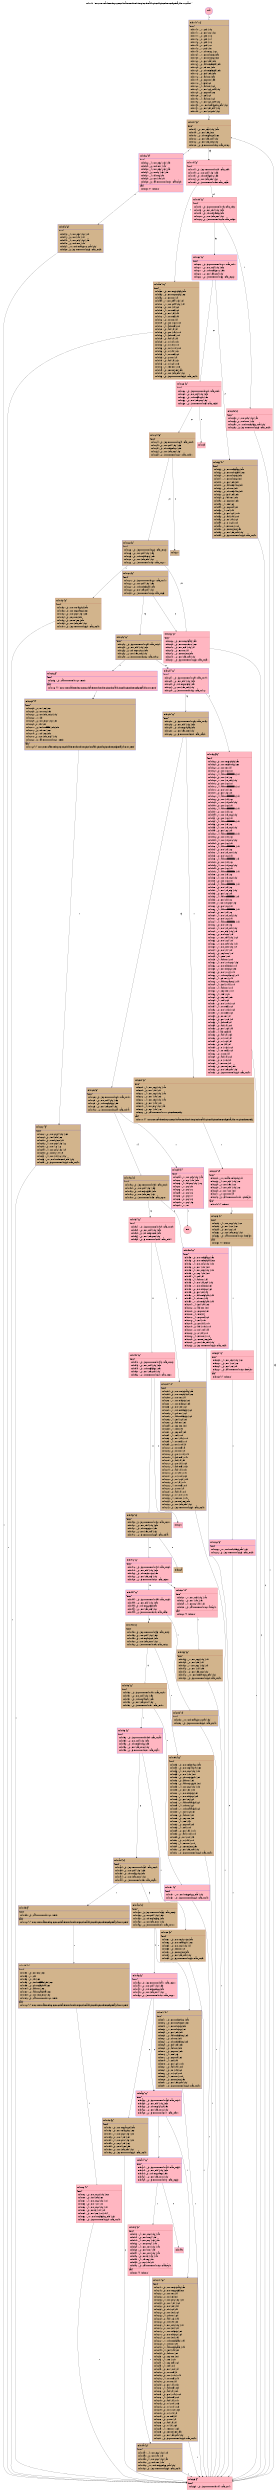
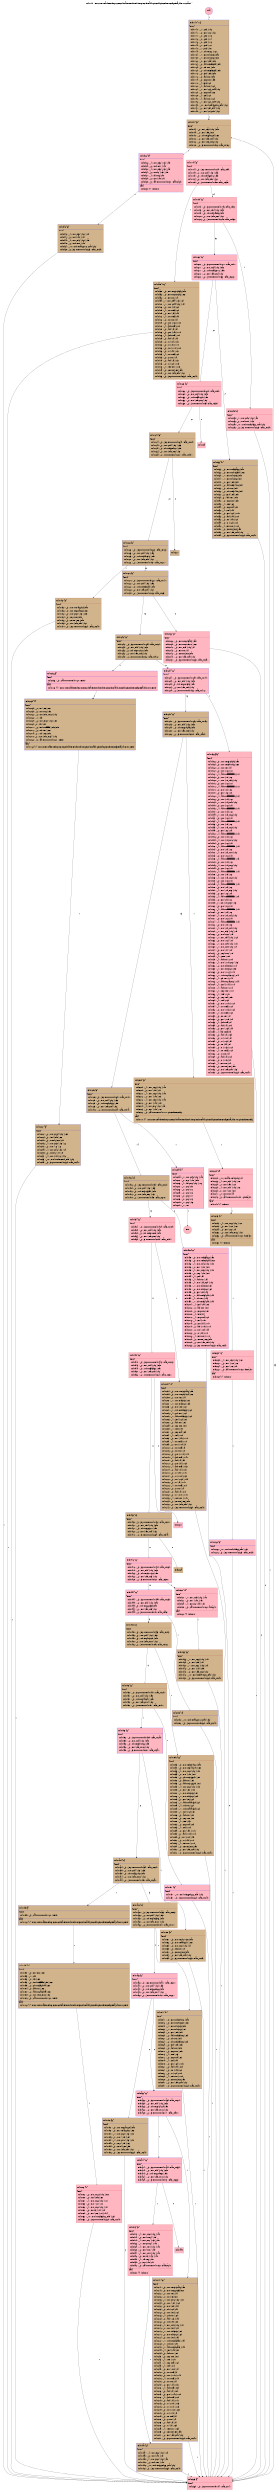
edge "0x4017b4 [32]" -> "0x4017d4 [28]": removed, label "25"
edge "0x401860 [28]" -> "0x402038 [30]": now "0x401860 [28]" -> "0x40187c [28]"
